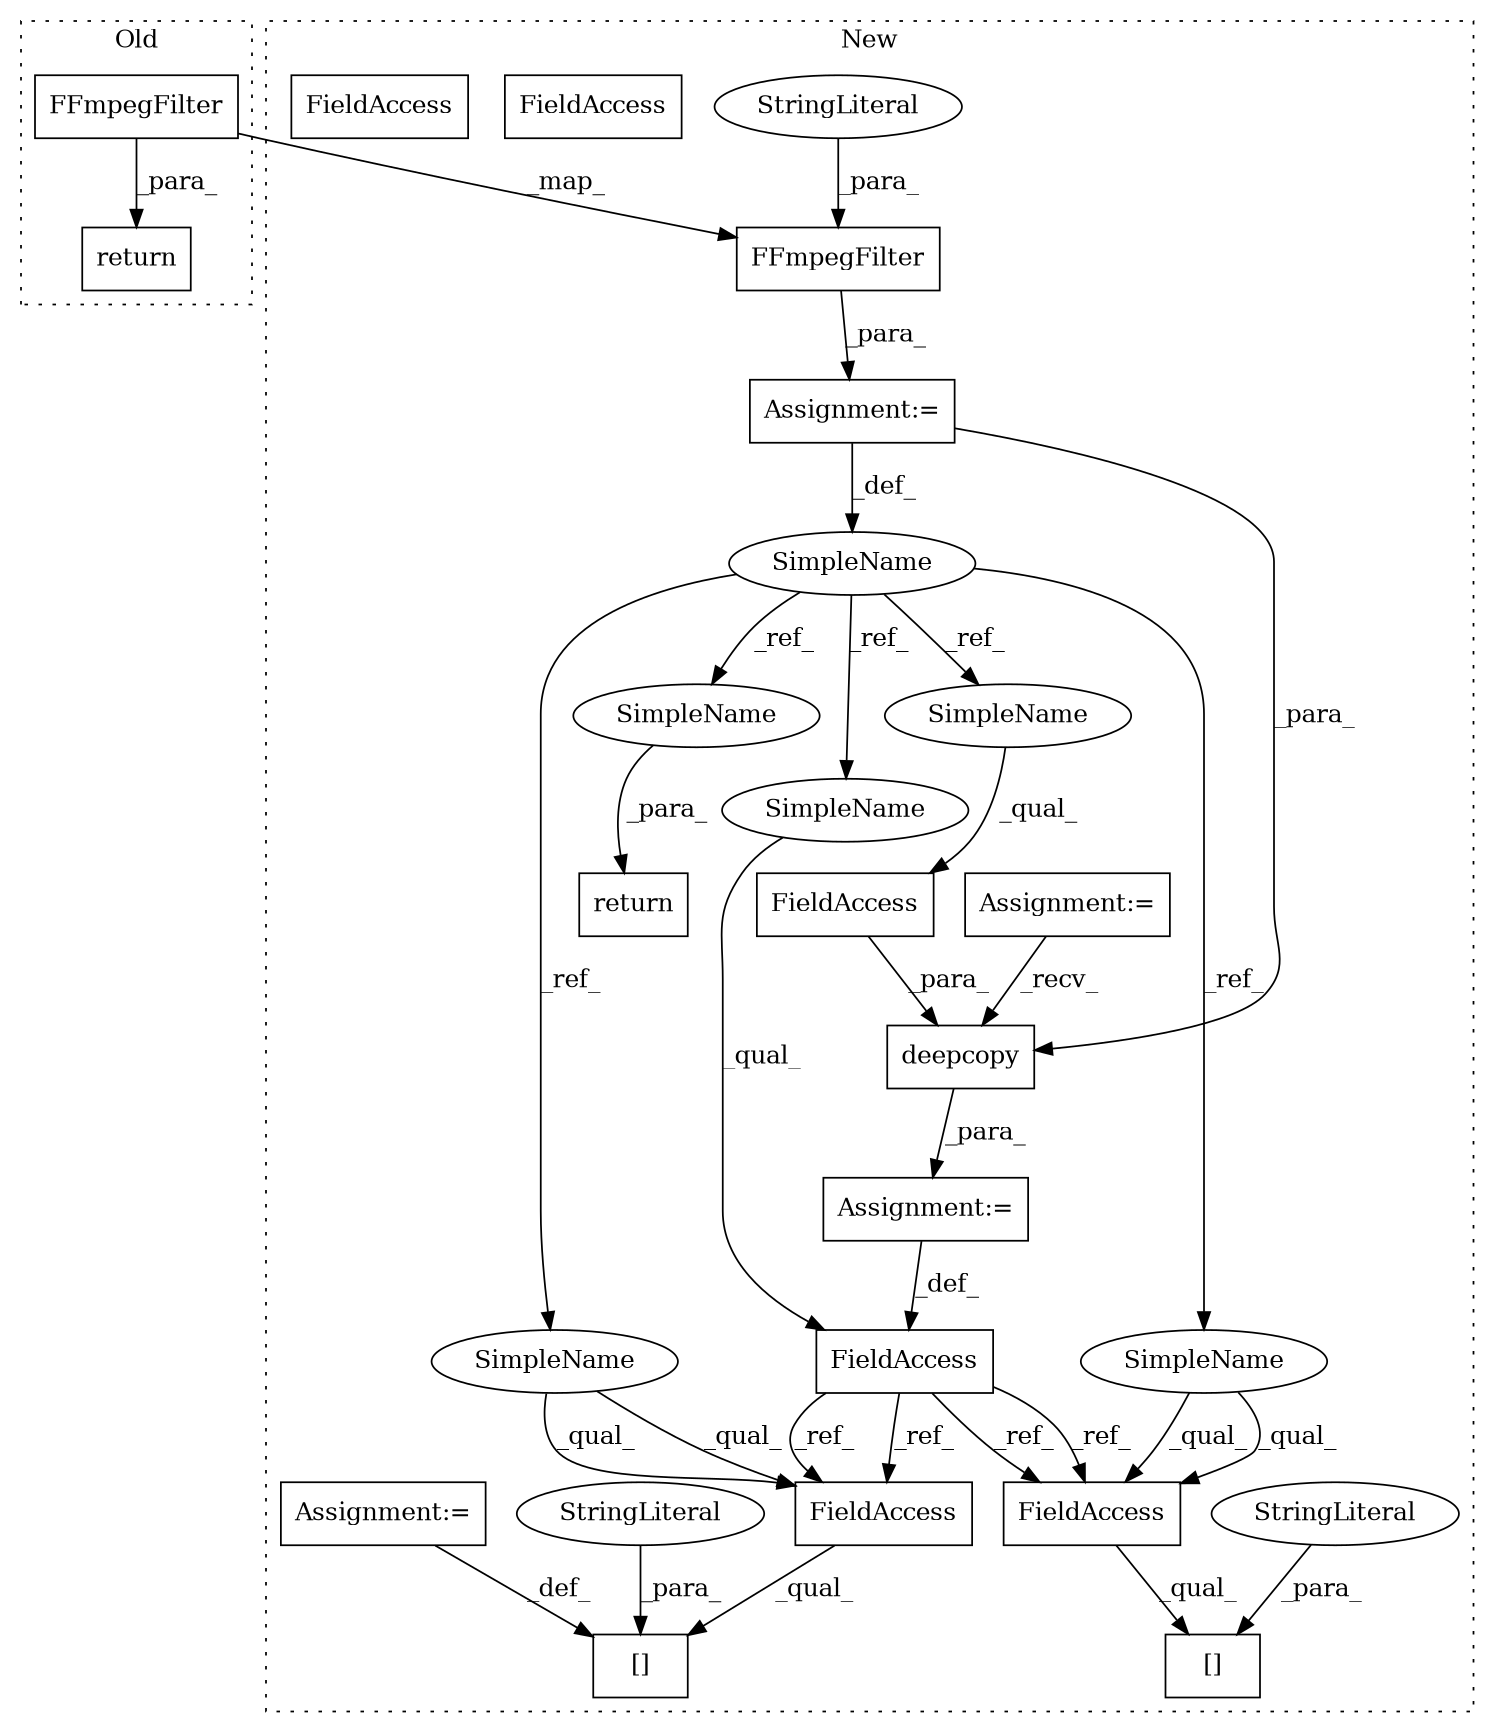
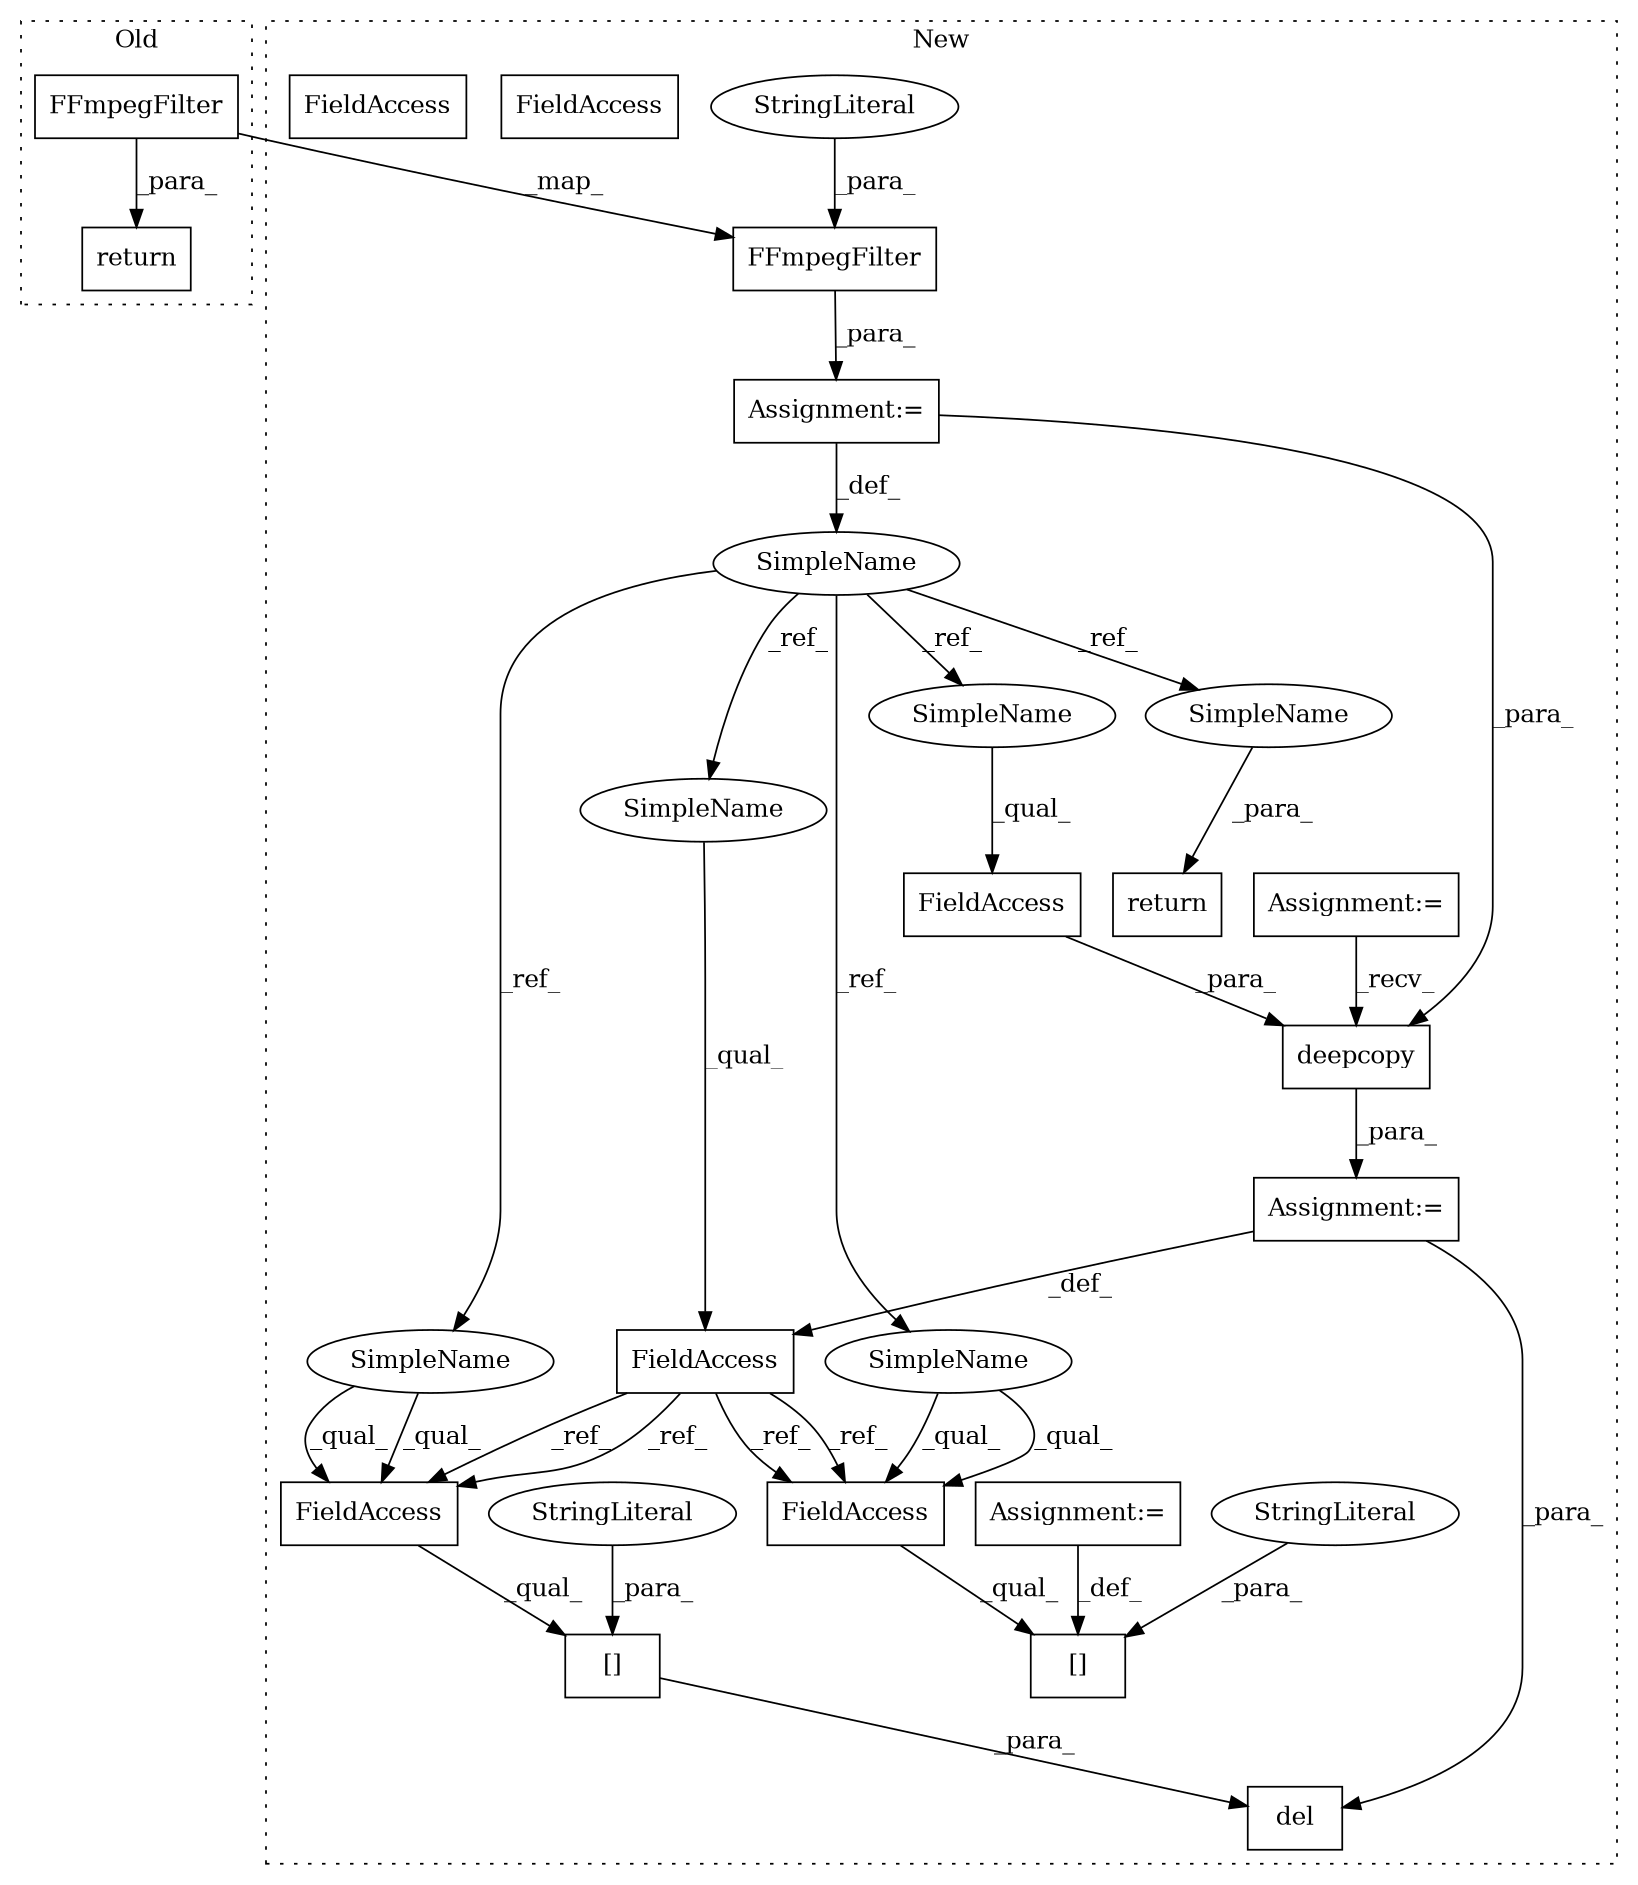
node "del": added
